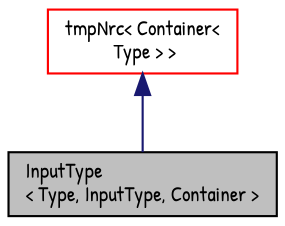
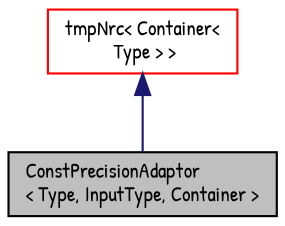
node "InputType < Type, InputType, Container >": label "InputType < Type, InputType, Container >" -> "ConstPrecisionAdaptor < Type, InputType, Container >"
